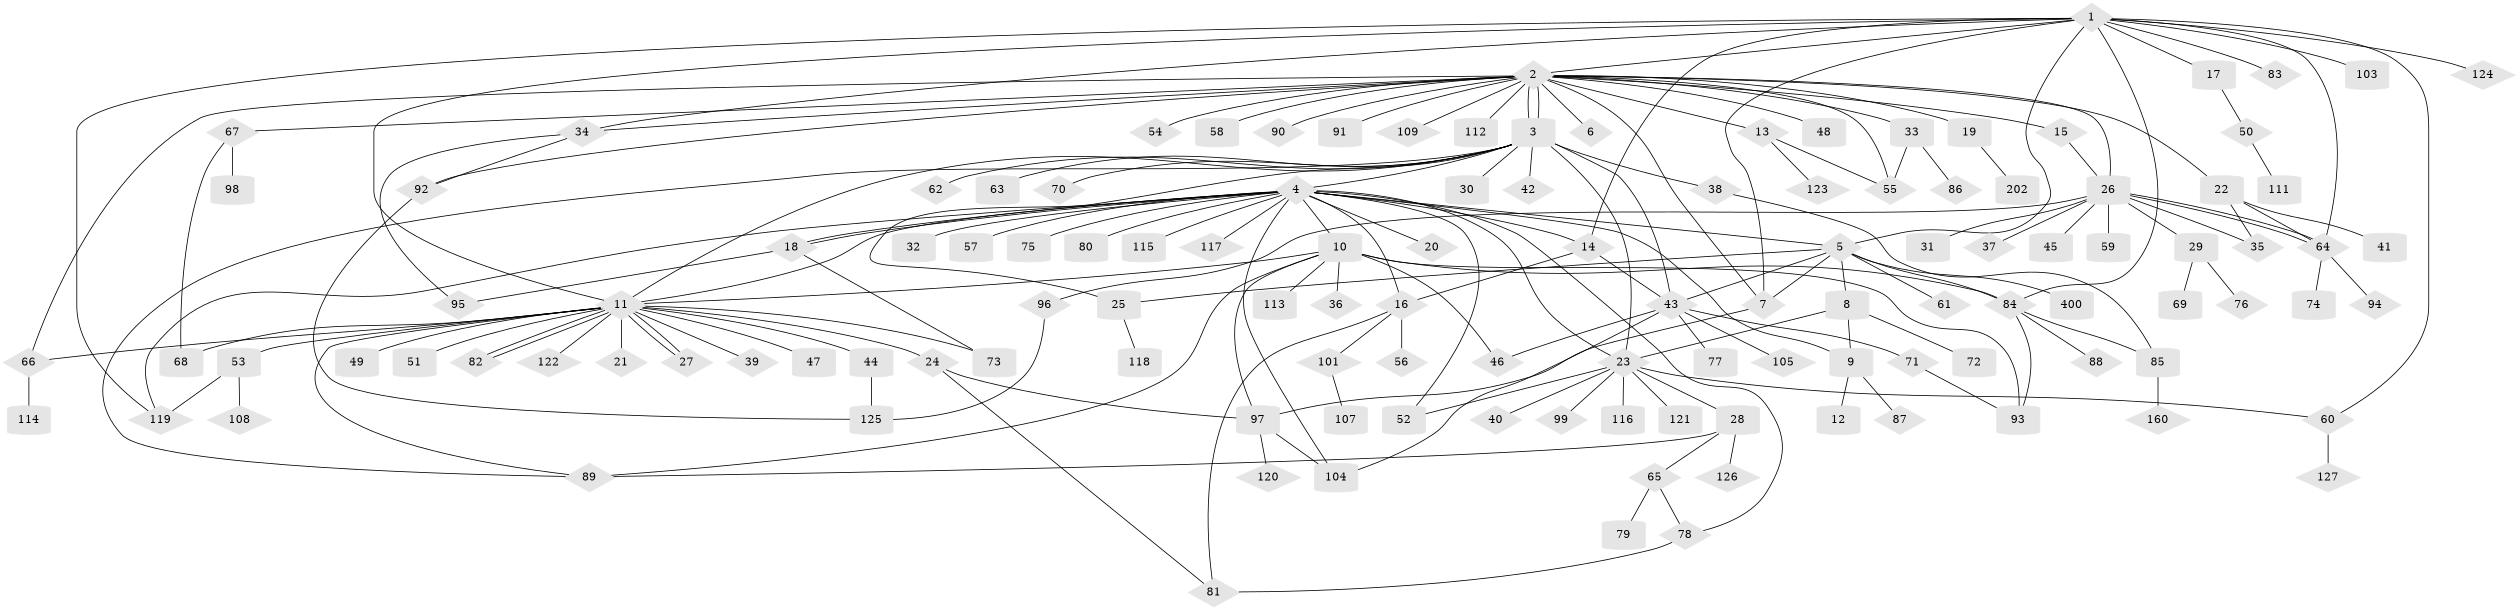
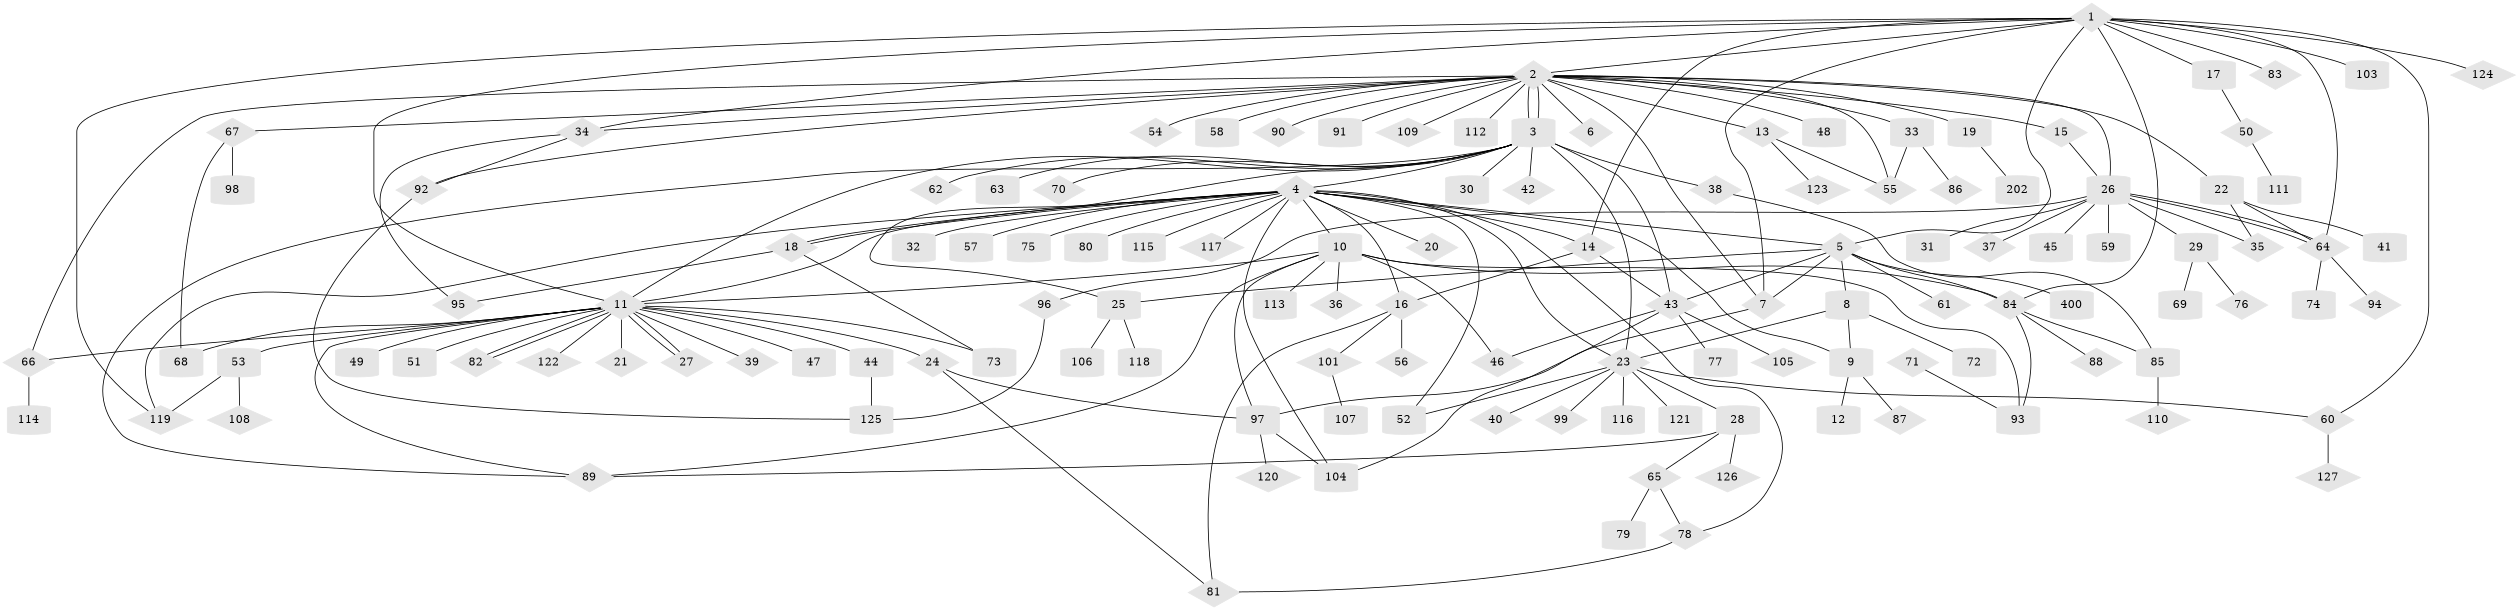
edge "43" -- "71": removed
node "106": added
node "160": label "160" -> "110"
